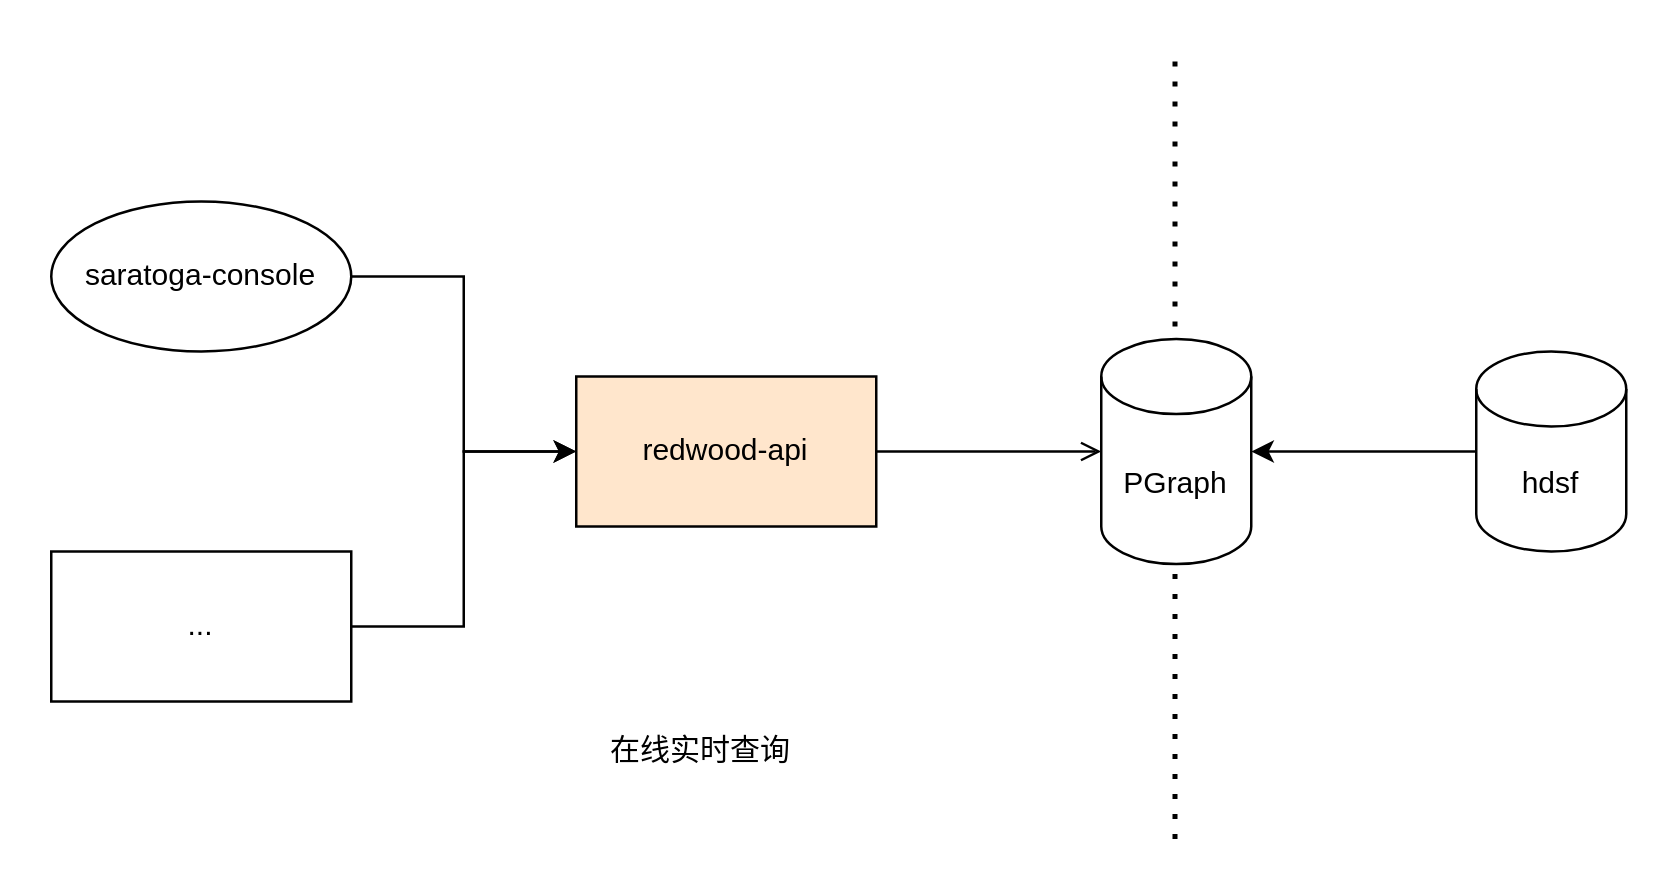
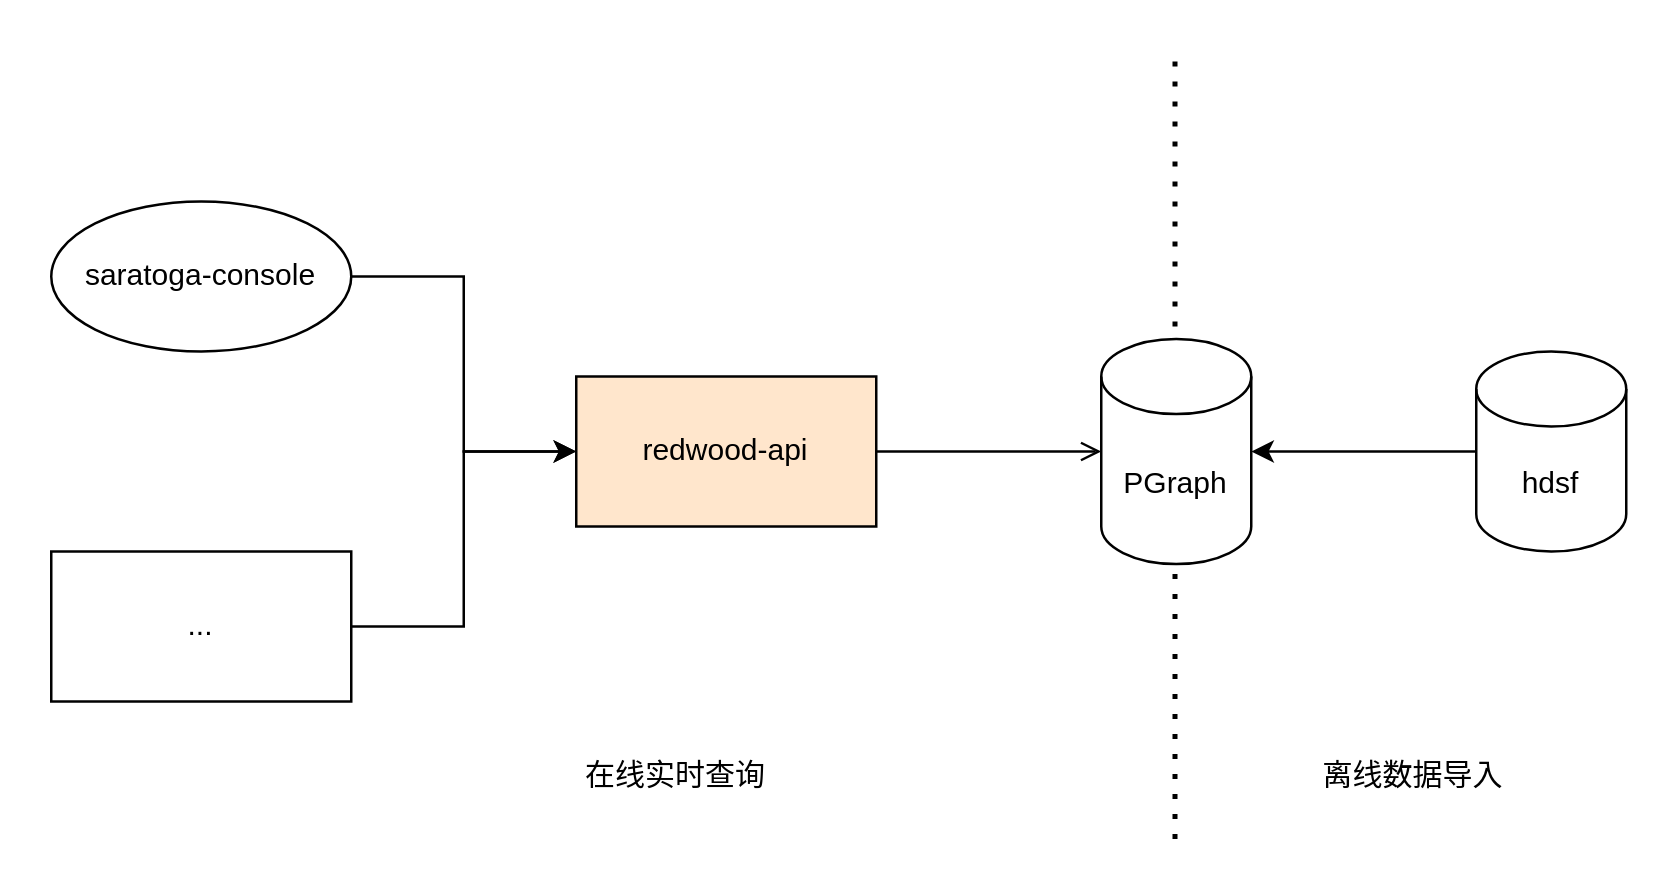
node "在线实时查询": moved (701, 751) -> (676, 776)
node "离线数据导入": added
